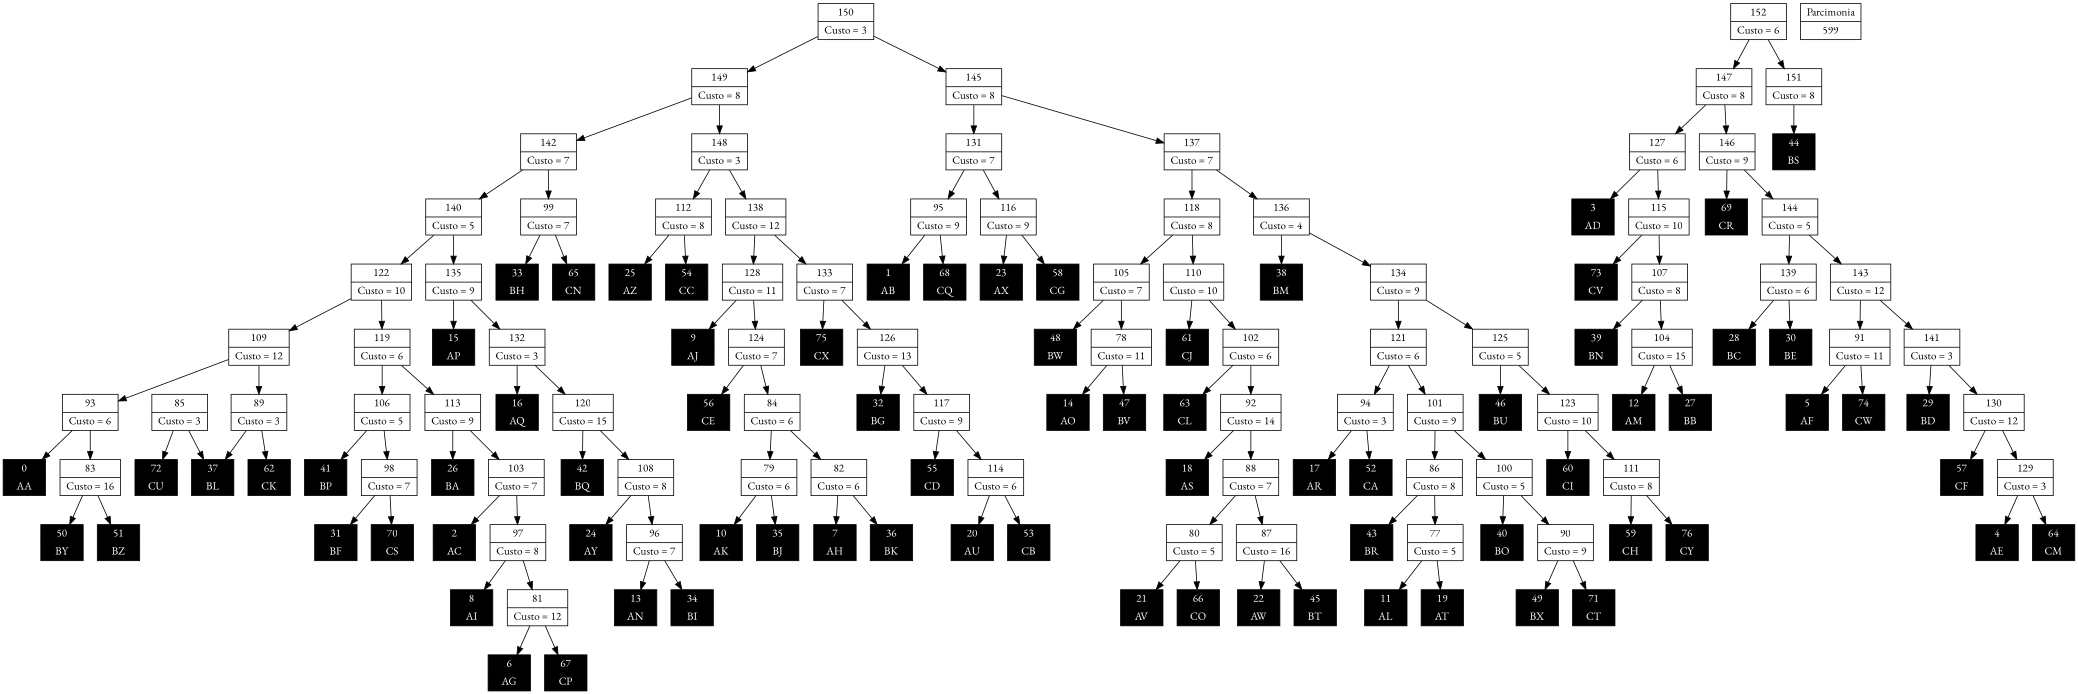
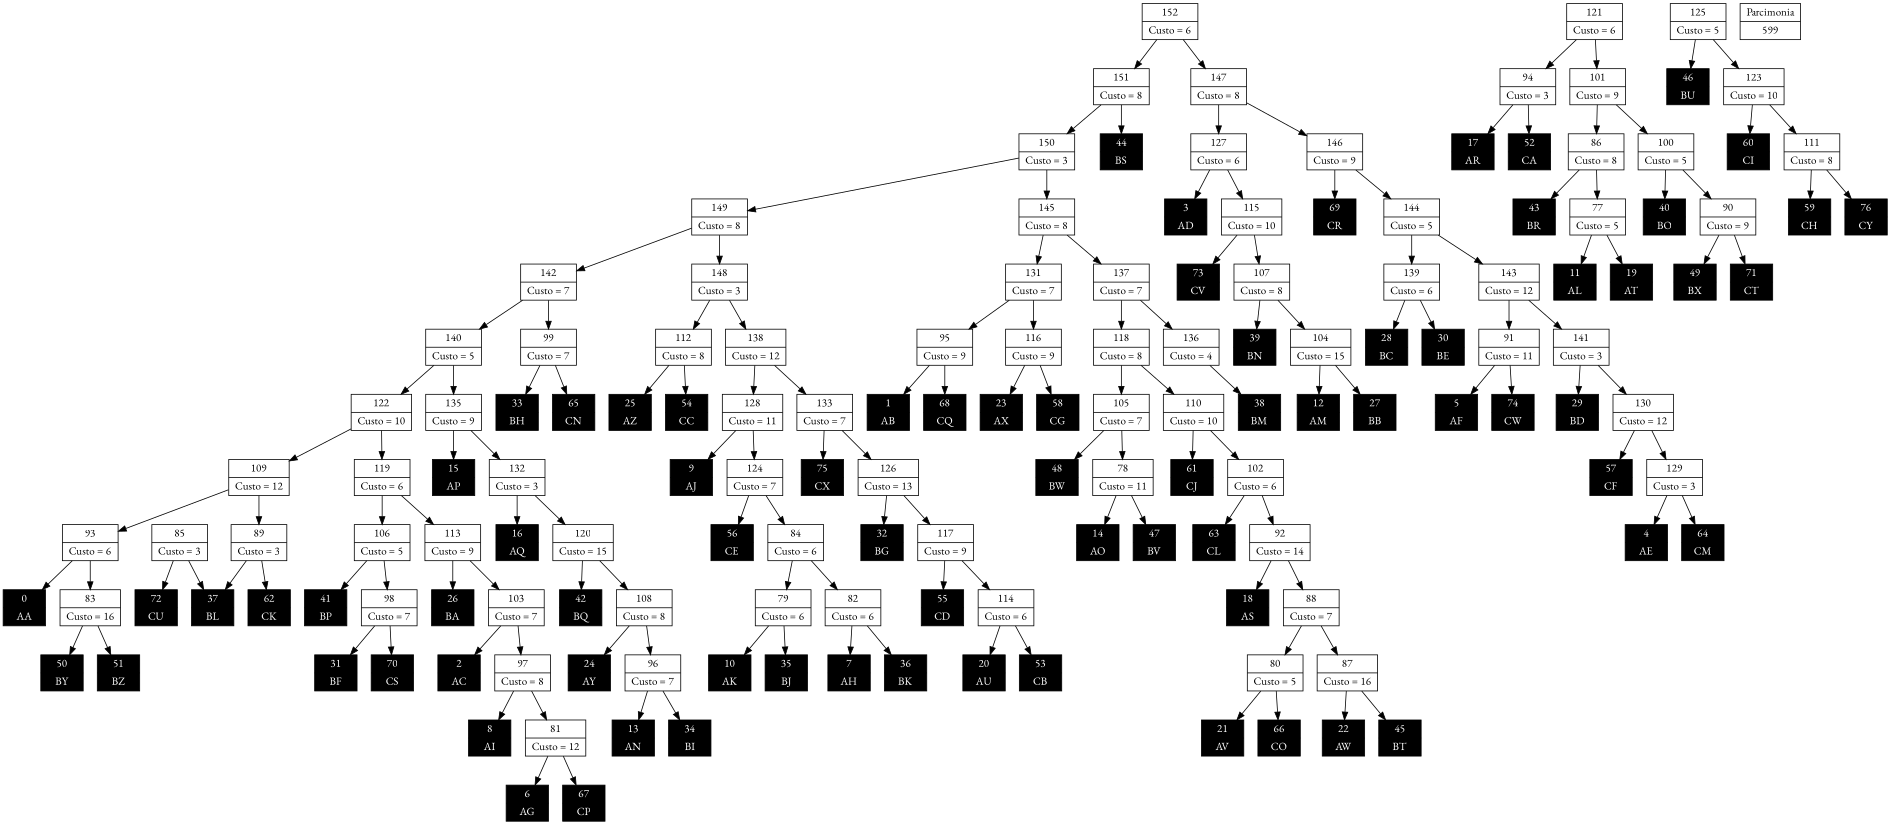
edge "151" -> "150": added
node "134": removed
